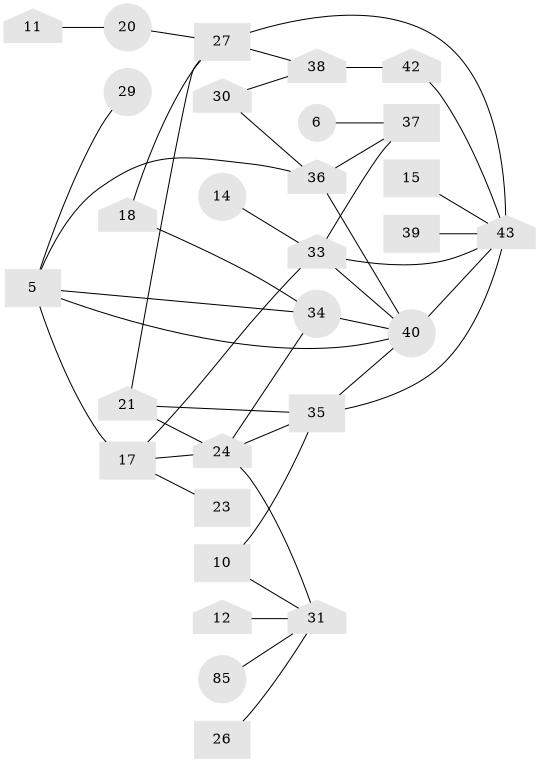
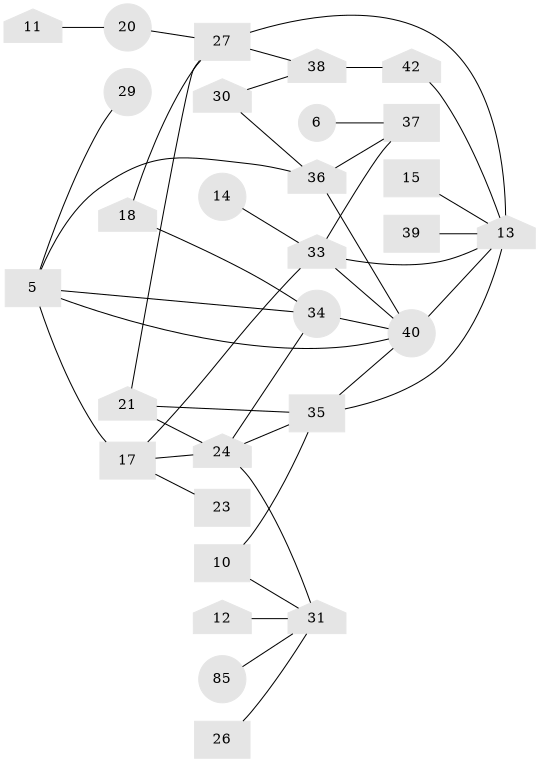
node "43": label "43" -> "13"
